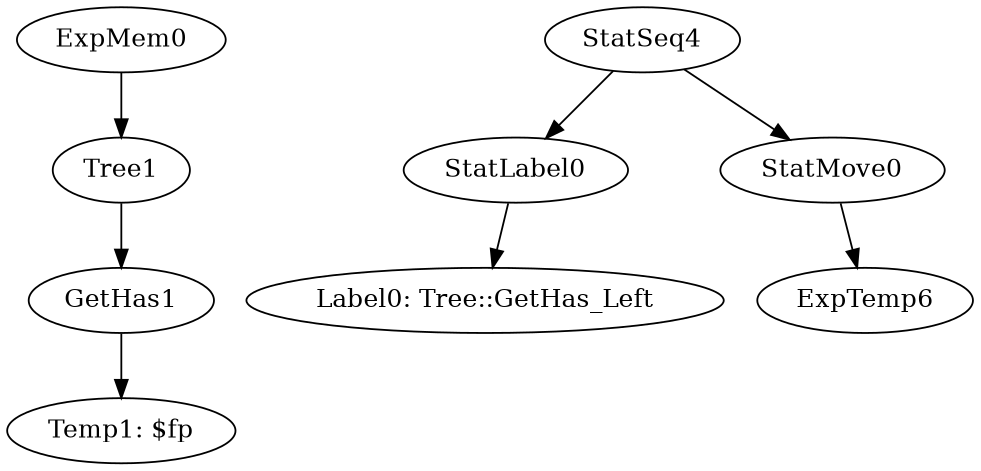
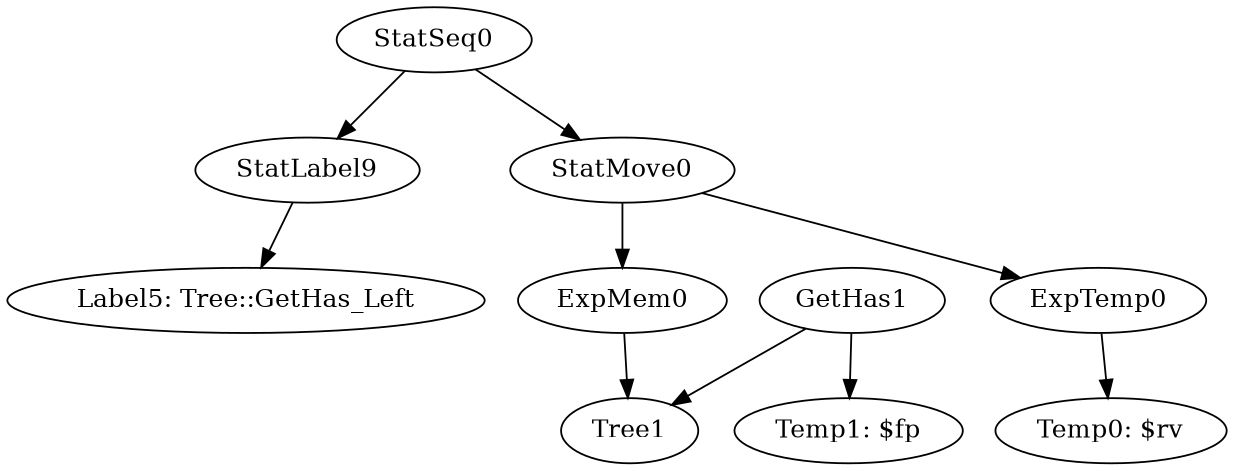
node "StatSeq4": label "StatSeq4" -> "StatSeq0"
node "StatLabel0": label "StatLabel0" -> "StatLabel9"
edge "Tree1" -> "GetHas1": reversed
edge "StatMove0" -> "ExpMem0": added
node "Label0: Tree::GetHas_Left": label "Label0: Tree::GetHas_Left" -> "Label5: Tree::GetHas_Left"
node "ExpTemp6": label "ExpTemp6" -> "ExpTemp0"
node "Temp0: $rv": added
